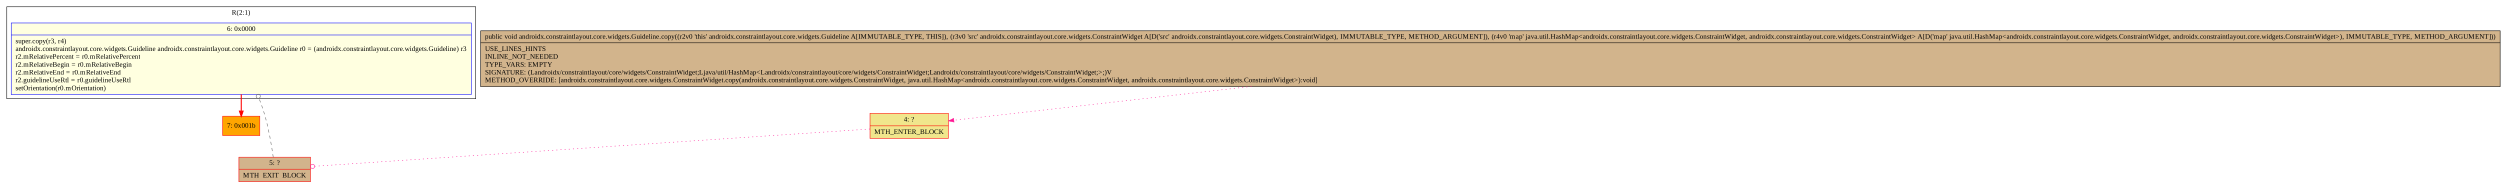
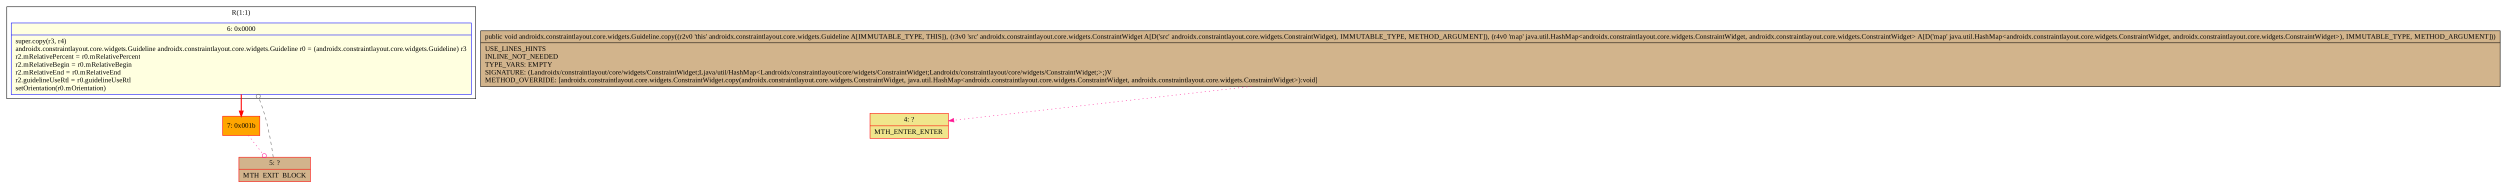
cluster "R(2:1)": label "R(2:1)" -> "R(1:1)"
node "4: ?": text "MTH_ENTER_BLOCK" -> "MTH_ENTER_ENTER"
edge "4: ?" -> "5: ?": now "7: 0x001b" -> "5: ?"
